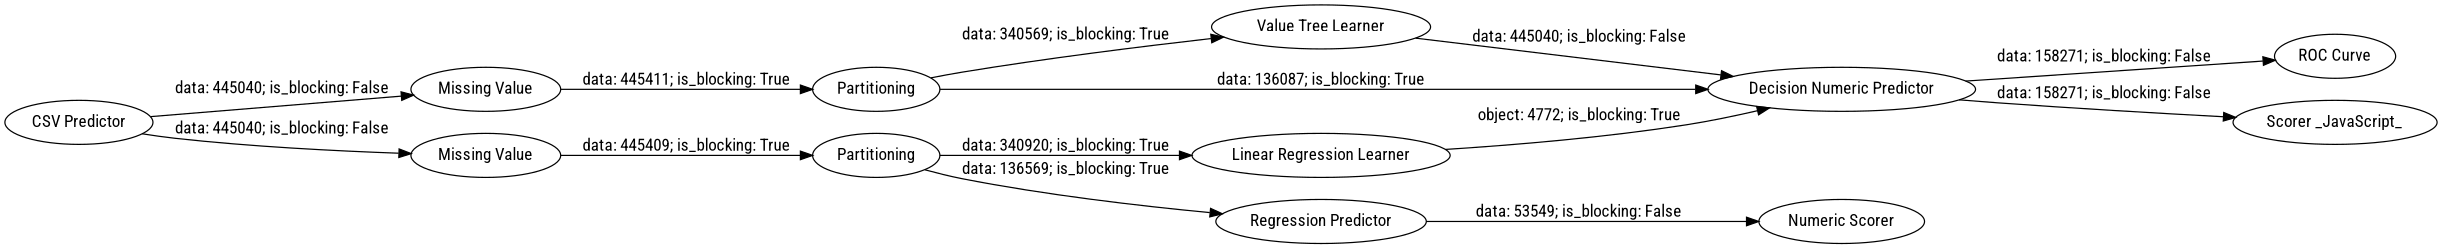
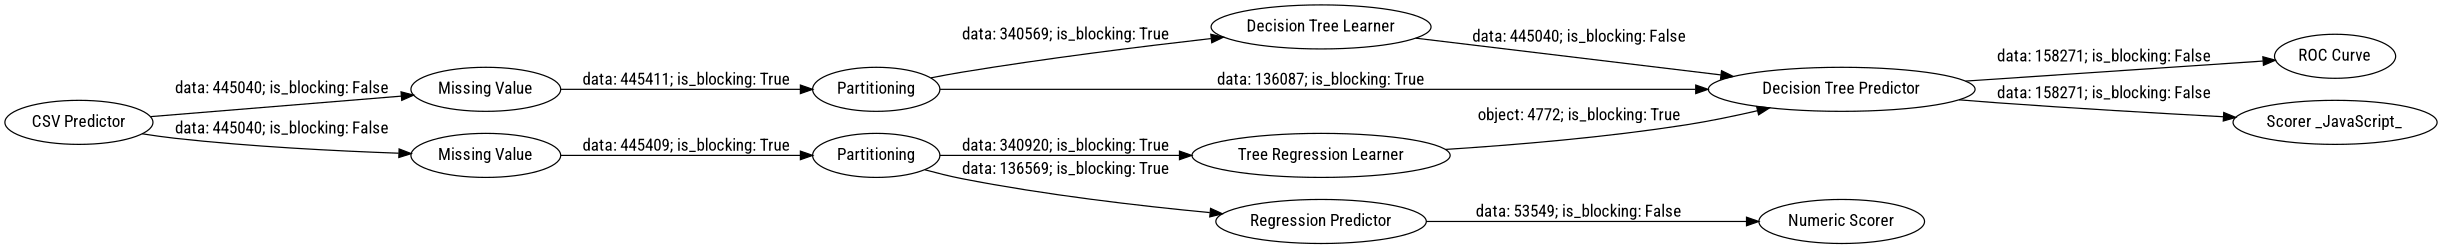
node "Value Tree Learner": label "Value Tree Learner" -> "Decision Tree Learner"
node "Decision Numeric Predictor": label "Decision Numeric Predictor" -> "Decision Tree Predictor"
node "Linear Regression Learner": label "Linear Regression Learner" -> "Tree Regression Learner"
